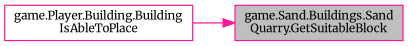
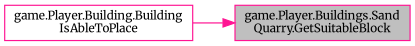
node "game.Sand.Buildings.Sand Quarry.GetSuitableBlock": label "game.Sand.Buildings.Sand Quarry.GetSuitableBlock" -> "game.Player.Buildings.Sand Quarry.GetSuitableBlock"
